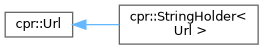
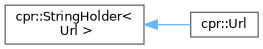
edge "cpr::StringHolder< Url >" -> "cpr::Url": reversed
